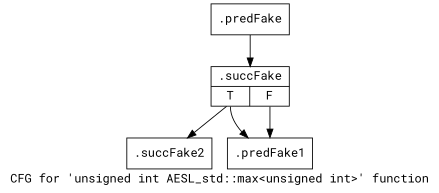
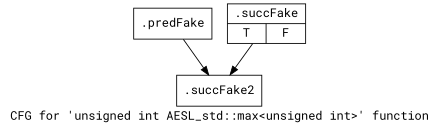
edge ".predFake" -> ".succFake": now ".predFake" -> ".succFake2"
node ".predFake1": removed
